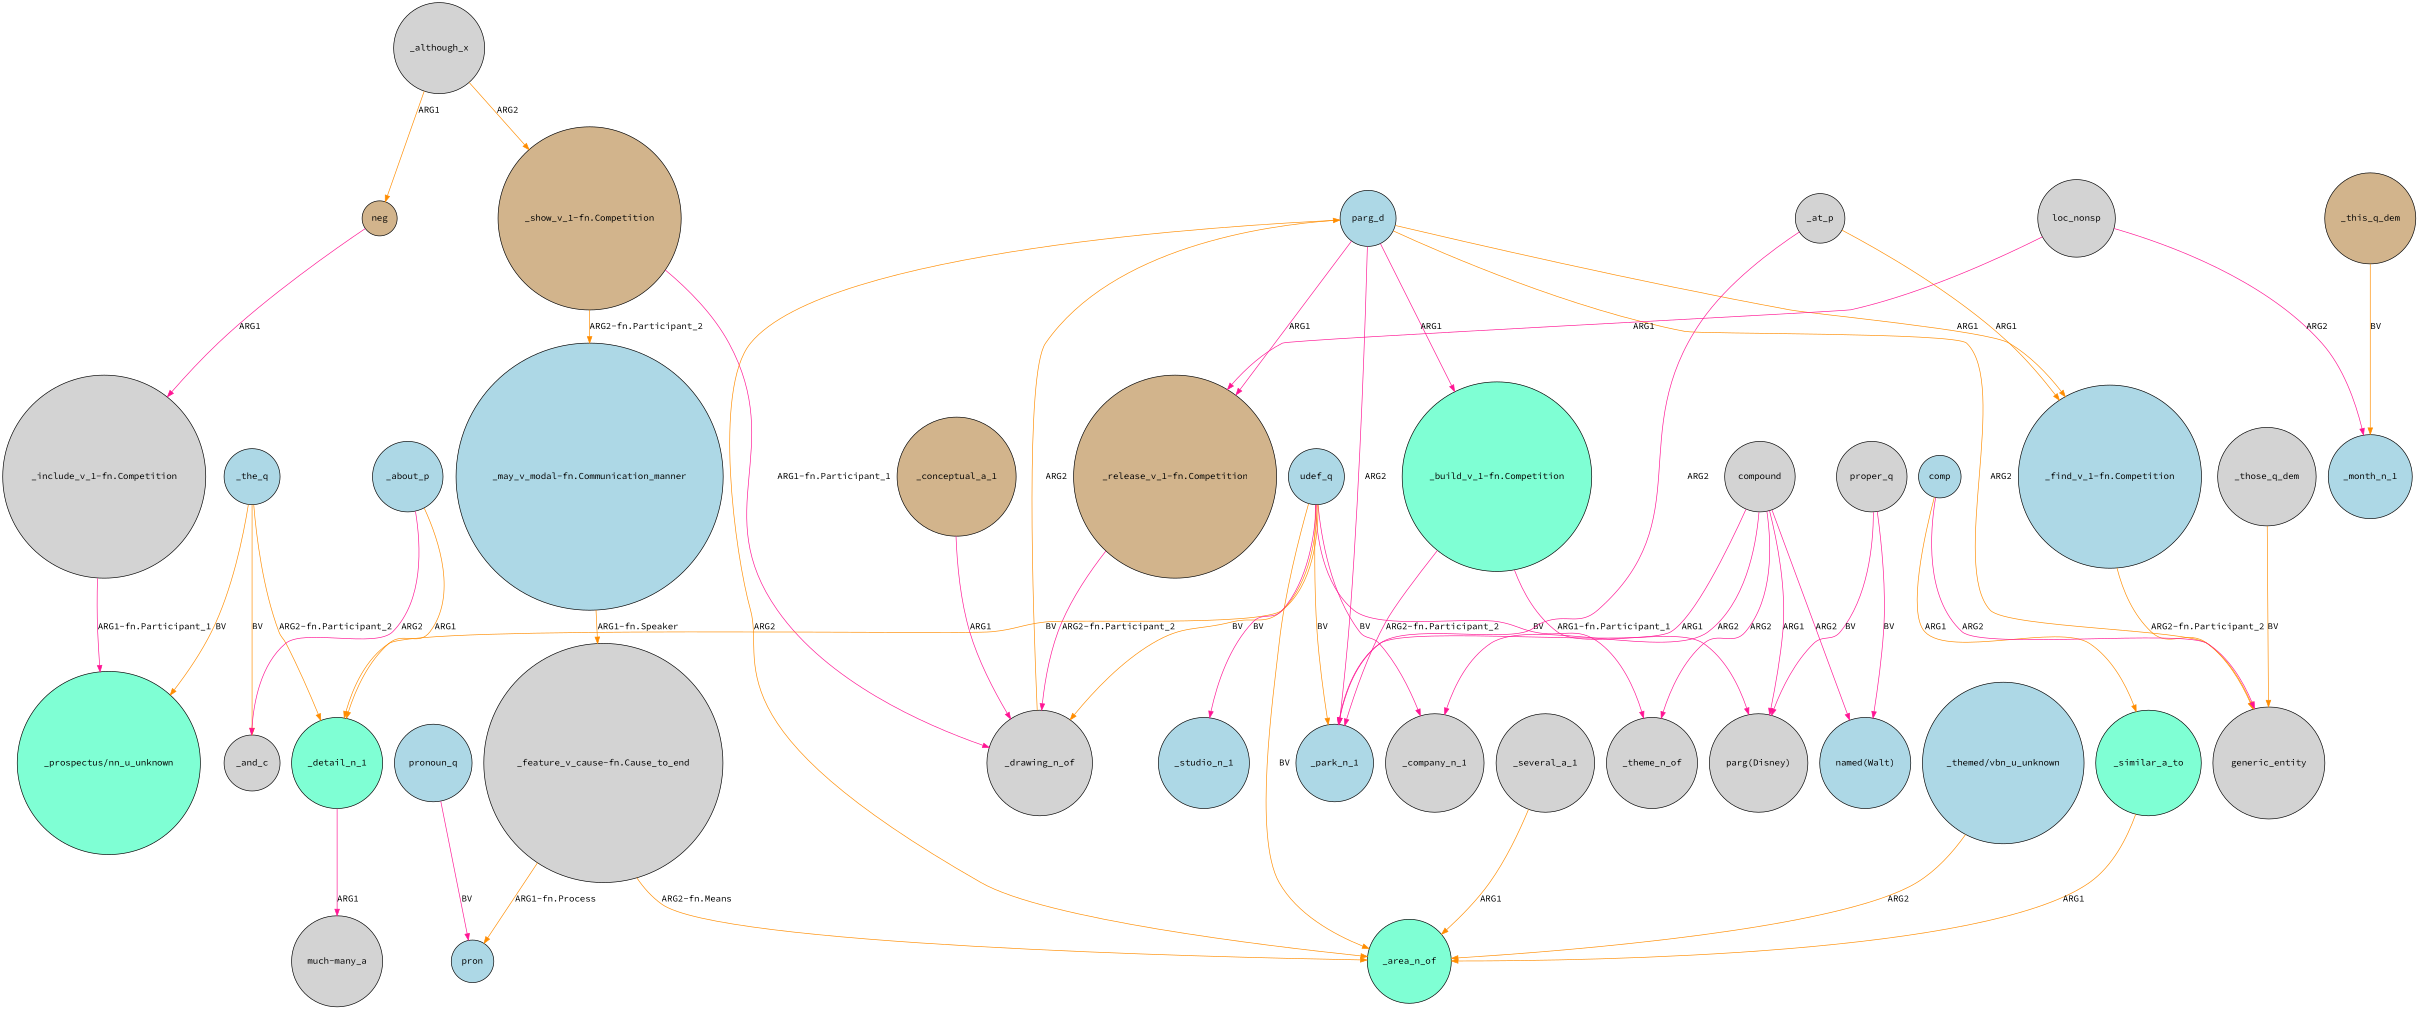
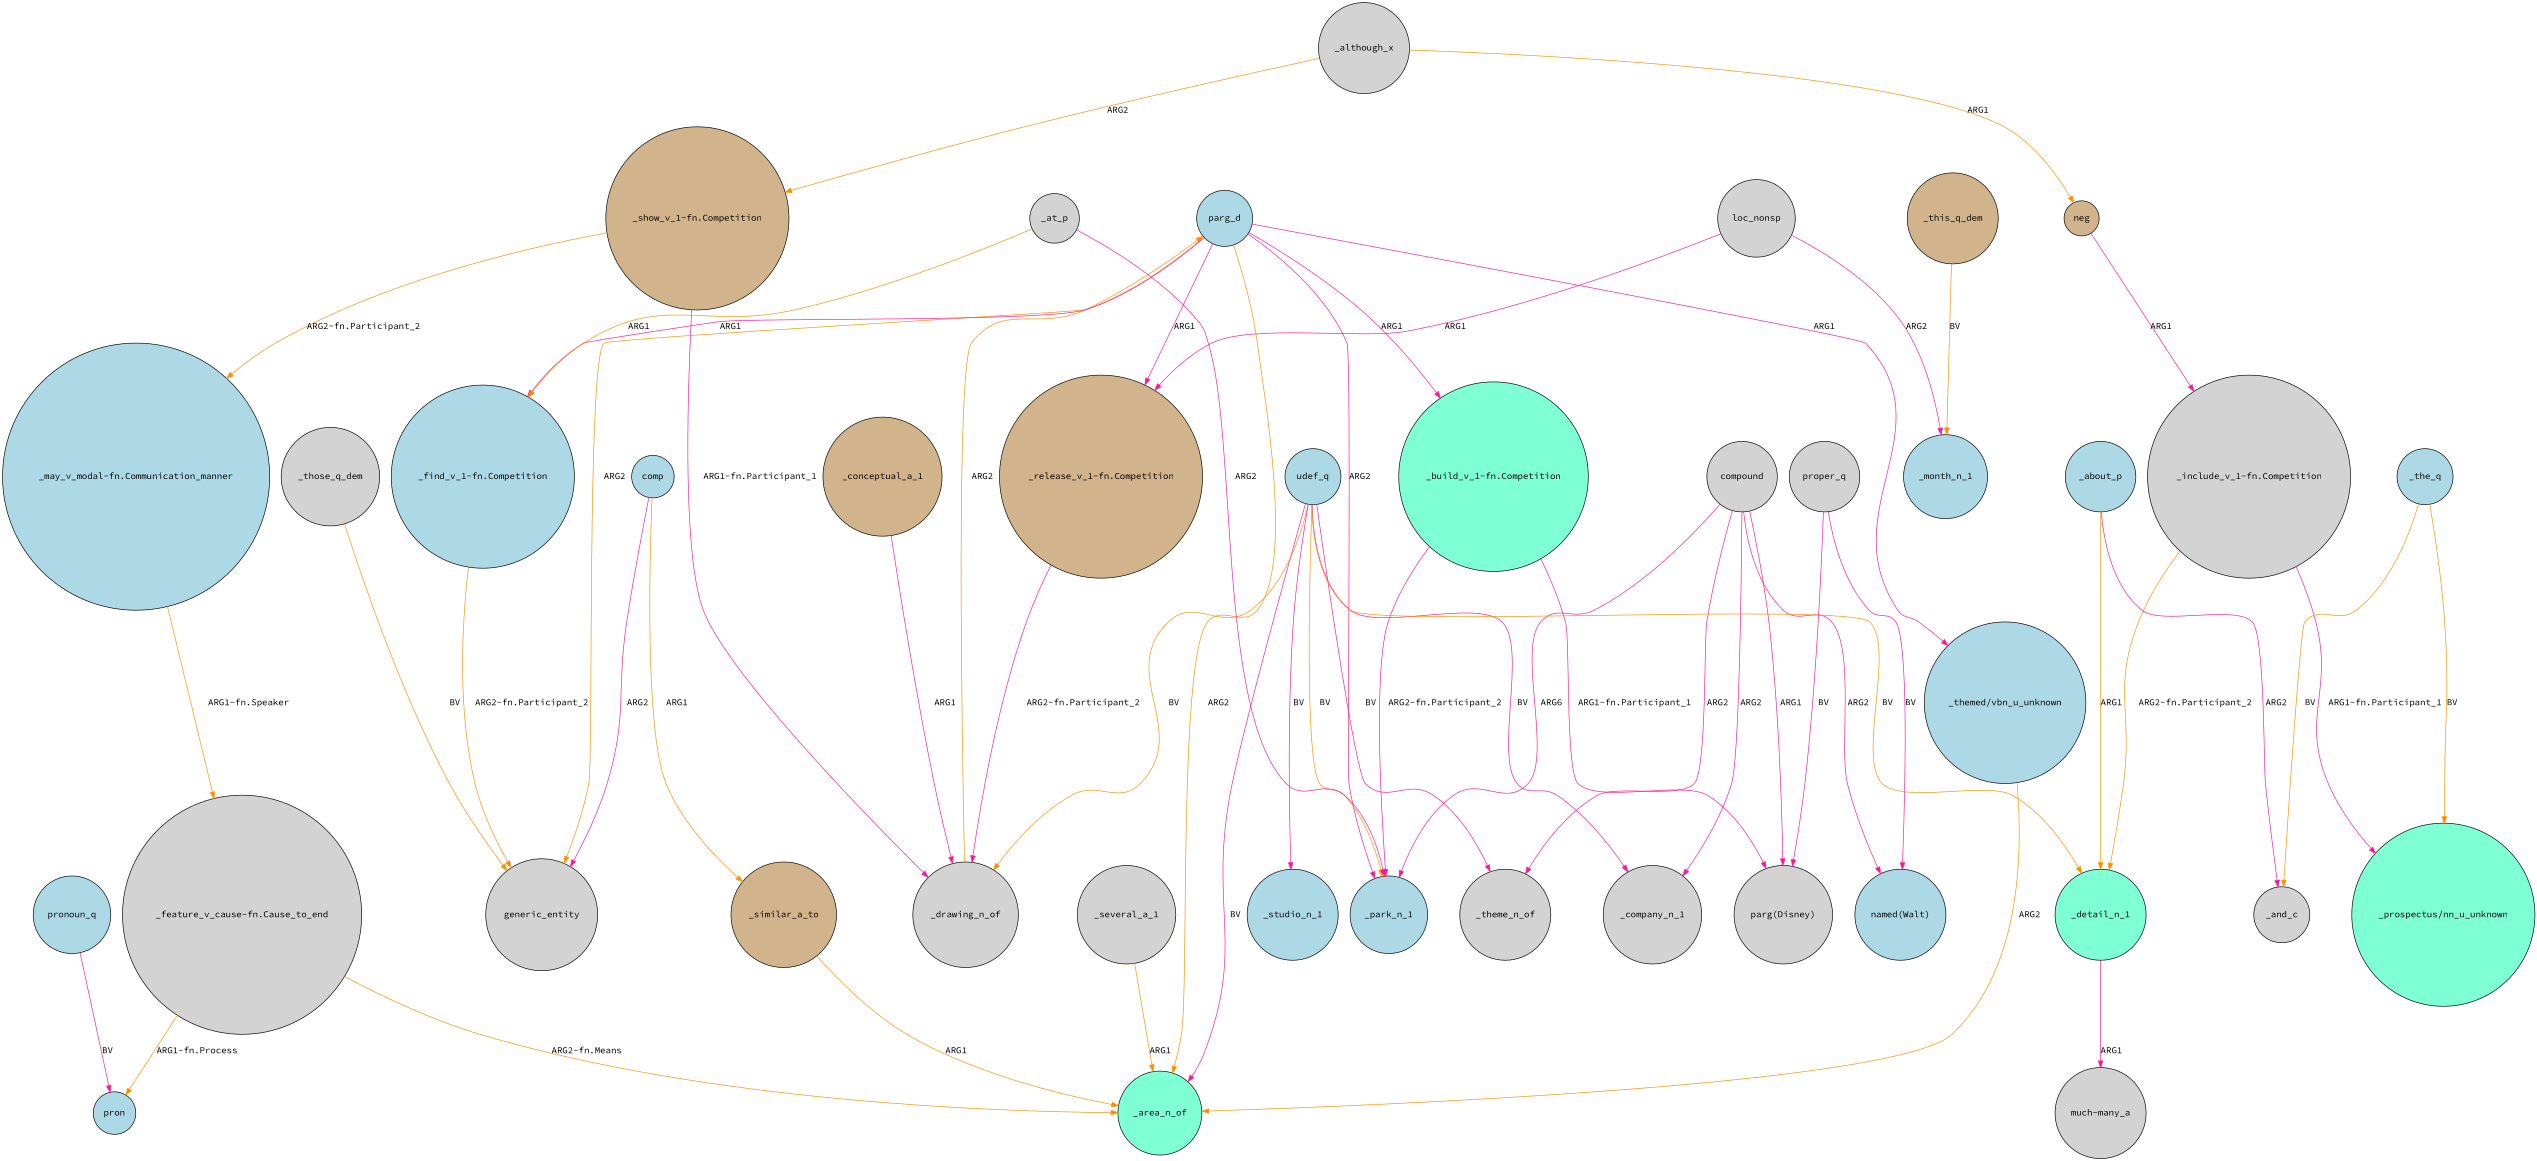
edge "parg_d" -> "_find_v_1-fn.Competition": color darkorange -> deeppink
edge "parg_d" -> "_themed/vbn_u_unknown": added, label "ARG1"
edge "_the_q" -> "_detail_n_1": now "_include_v_1-fn.Competition" -> "_detail_n_1"
edge "compound" -> "_park_n_1": label "ARG1" -> "ARG6"
edge "udef_q" -> "_area_n_of": color darkorange -> deeppink
node "_similar_a_to": fillcolor aquamarine -> tan
